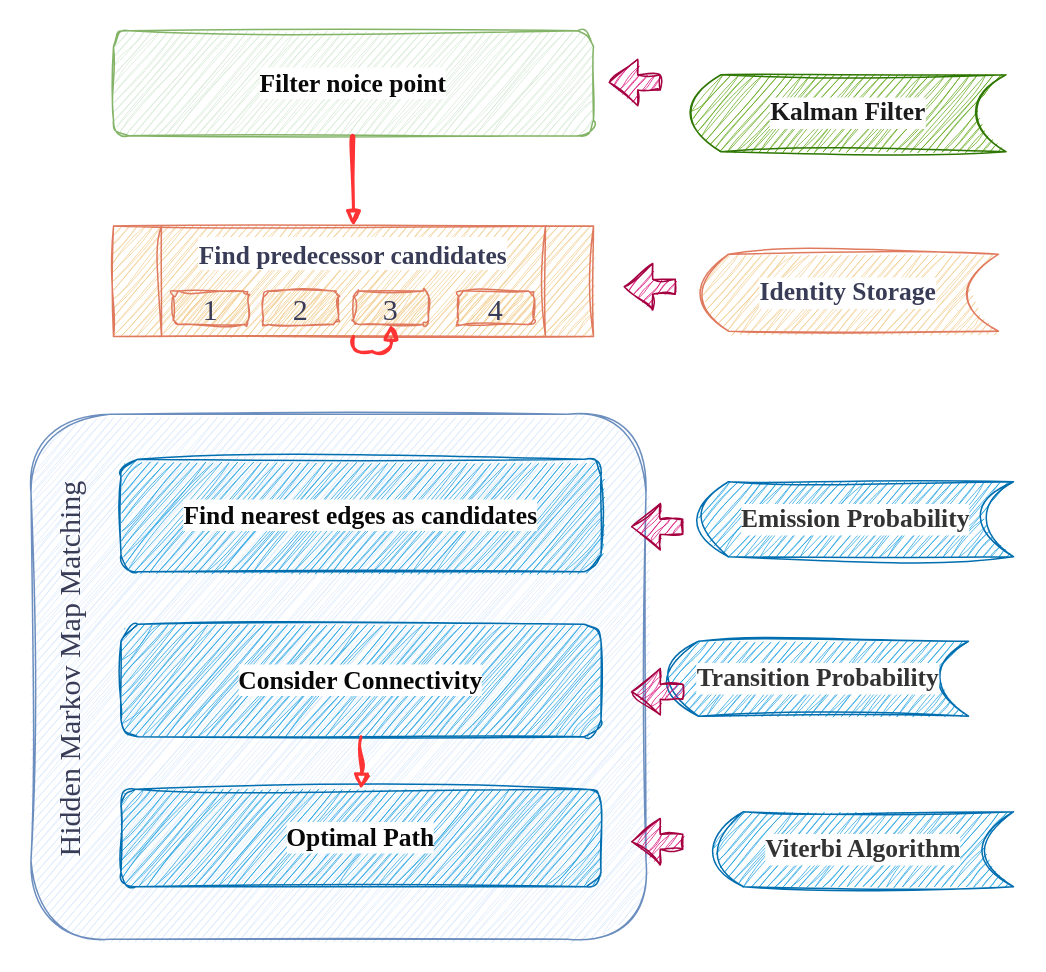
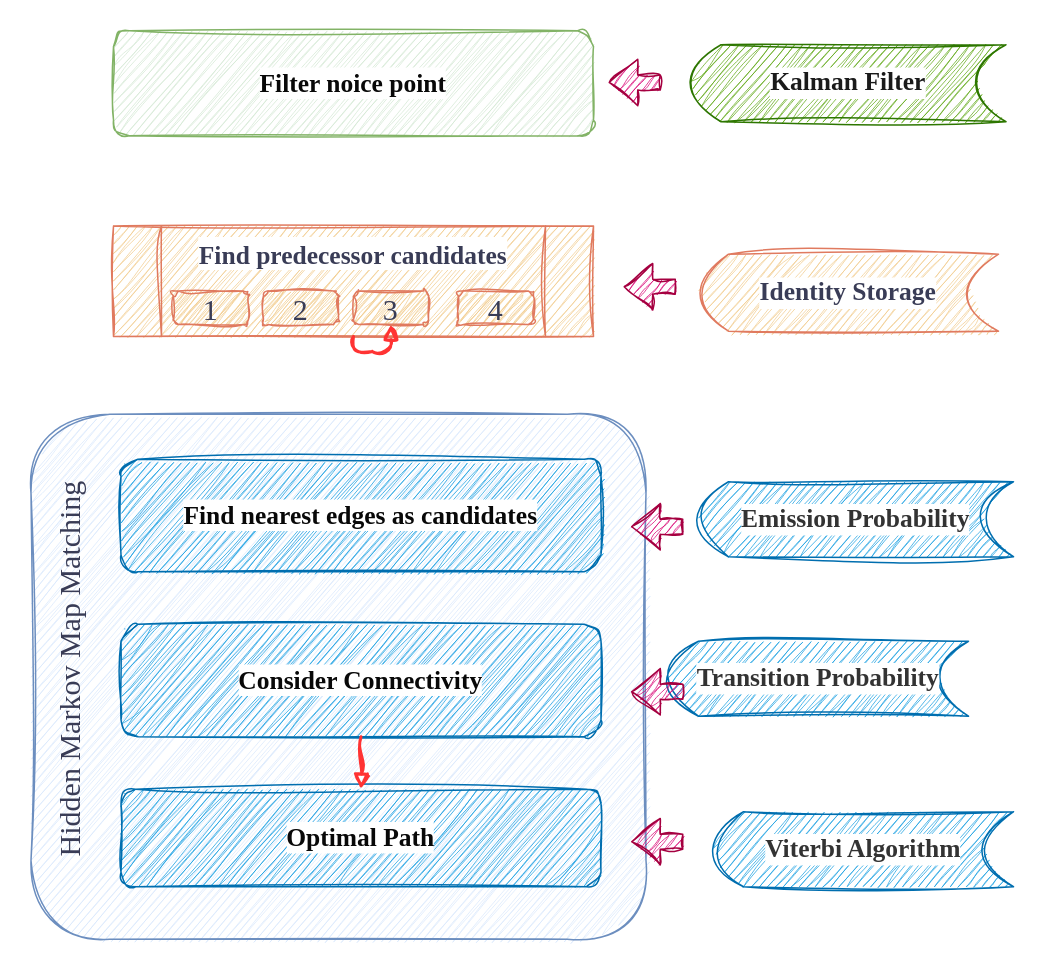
node "Kalman Filter": moved (848, 113) -> (848, 83)
edge "Filter noice point" -> "Find predecessor candidates": removed
